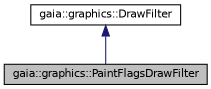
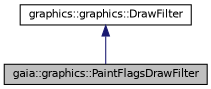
node "gaia::graphics::DrawFilter": label "gaia::graphics::DrawFilter" -> "graphics::graphics::DrawFilter"
